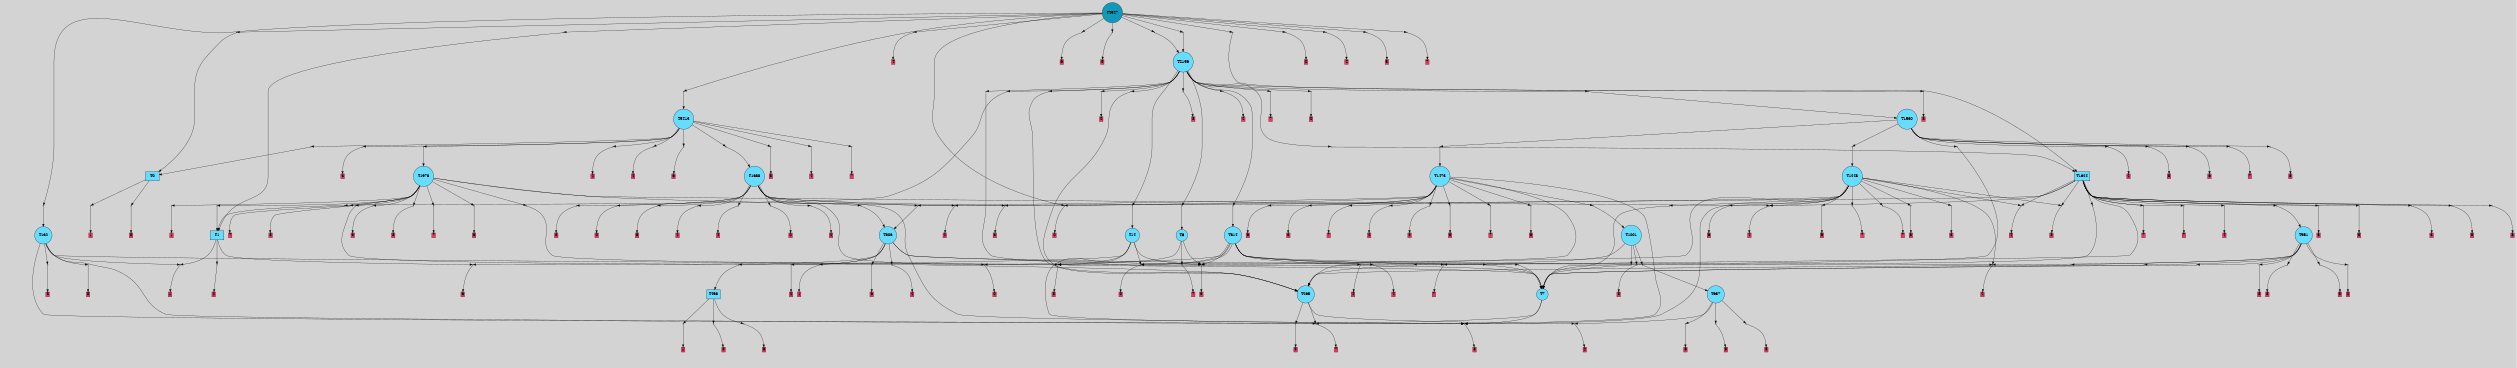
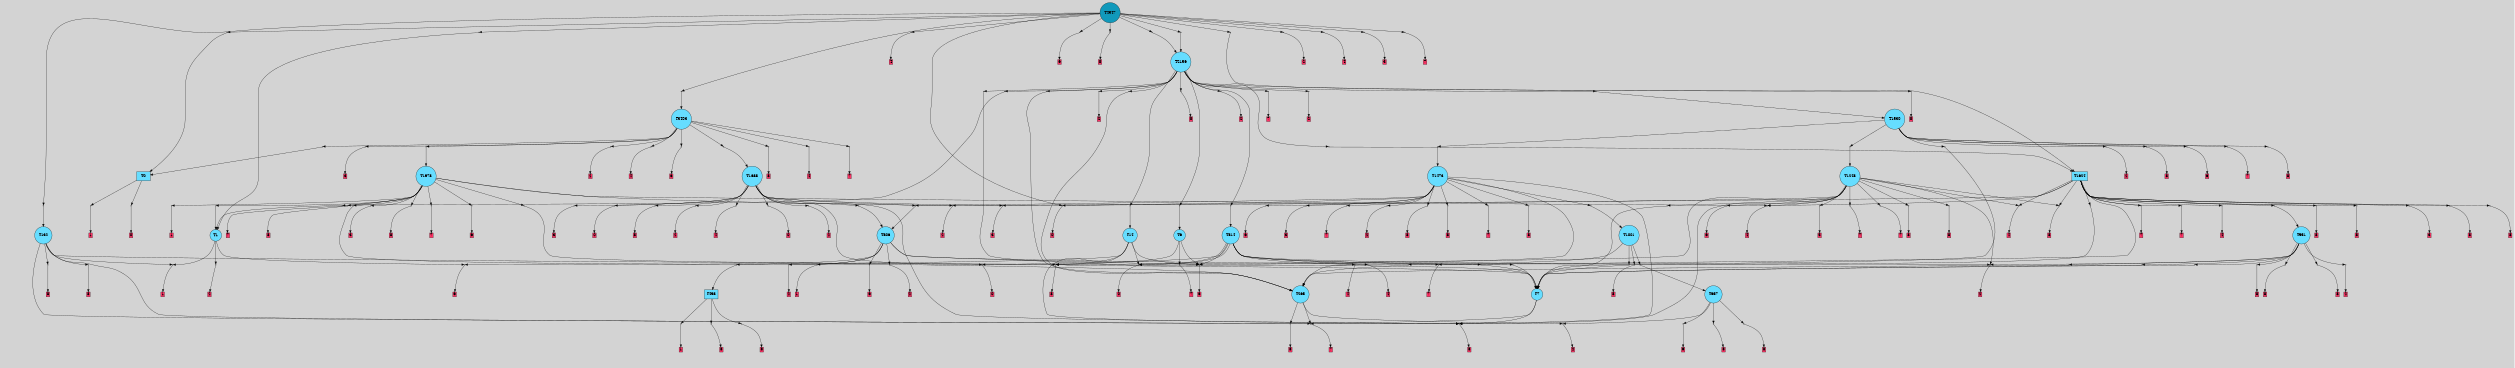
node "T3413": label "T3413" -> "T3403"
node "T1": shape box -> circle
